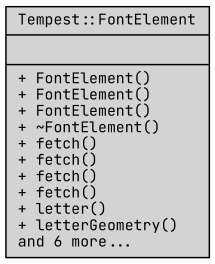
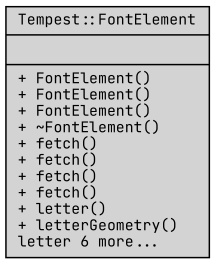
node "Tempest::FontElement": text "and 6 more..." -> "letter 6 more..."
